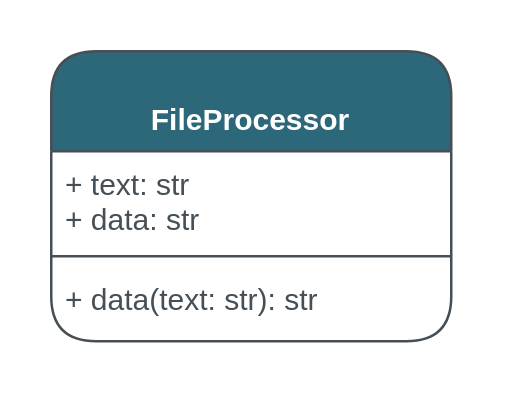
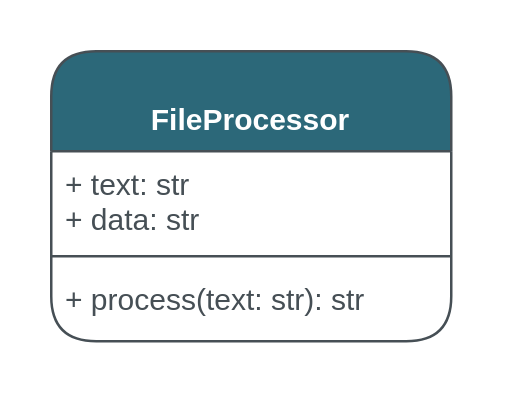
node "+ data(text: str): str": label "+ data(text: str): str" -> "+ process(text: str): str"
